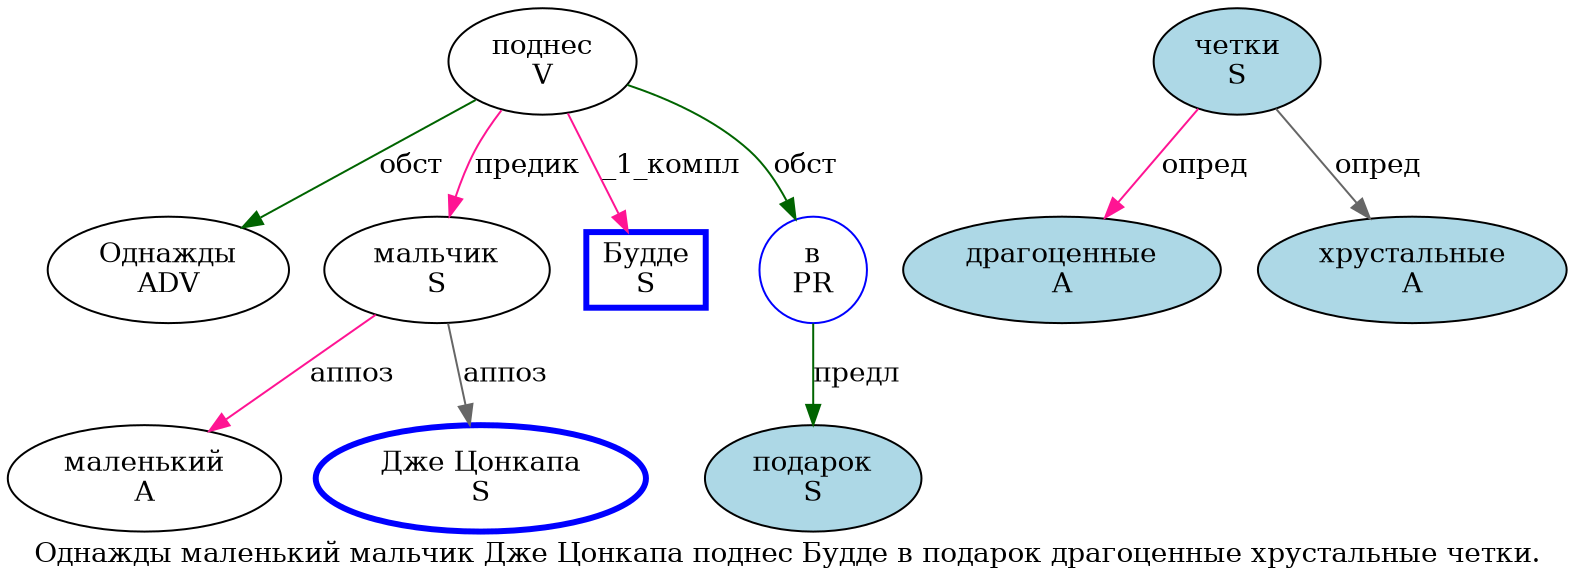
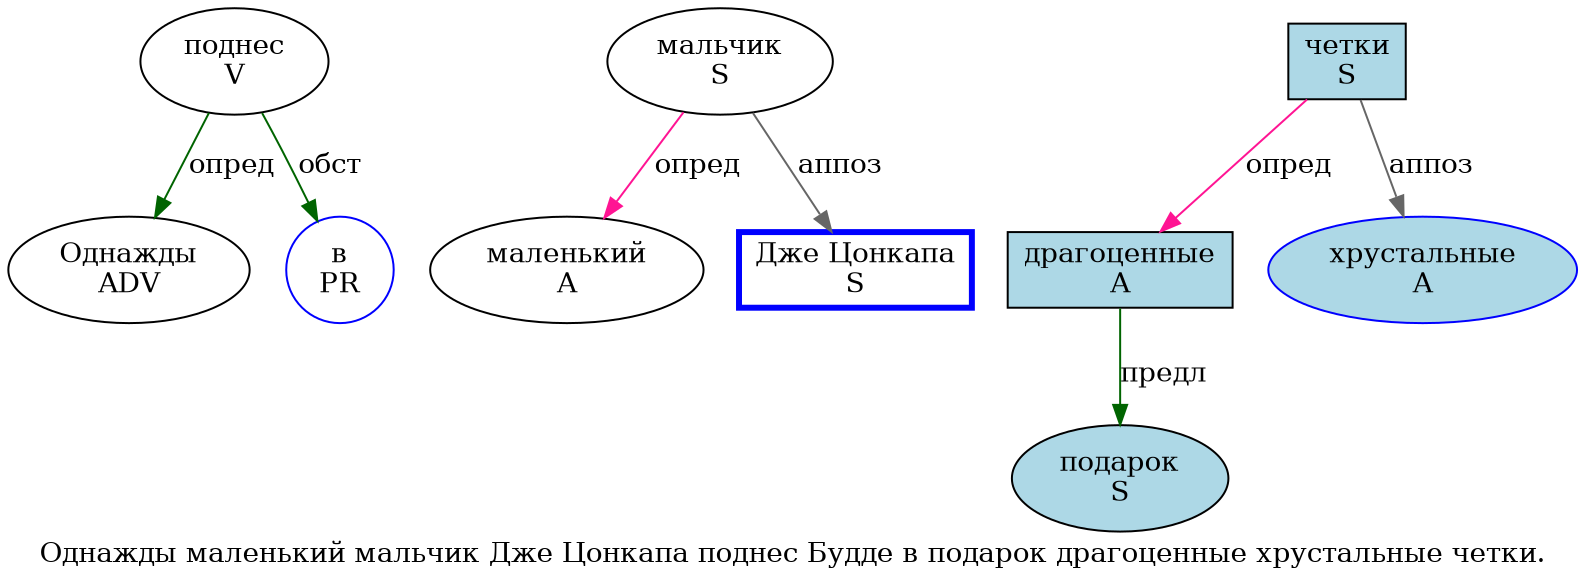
node "четки S": shape ellipse -> box
edge "поднес V" -> "мальчик S": removed, label "предик"
edge "поднес V" -> "Однажды ADV": label "обст" -> "опред"
edge "четки S" -> "хрустальные A": label "опред" -> "аппоз"
node "Будде S": removed
node "драгоценные A": shape ellipse -> box
node "хрустальные A": color black -> blue
edge "в PR" -> "подарок S": now "драгоценные A" -> "подарок S"
edge "мальчик S" -> "маленький A": label "аппоз" -> "опред"
node "Дже Цонкапа S": shape ellipse -> box
